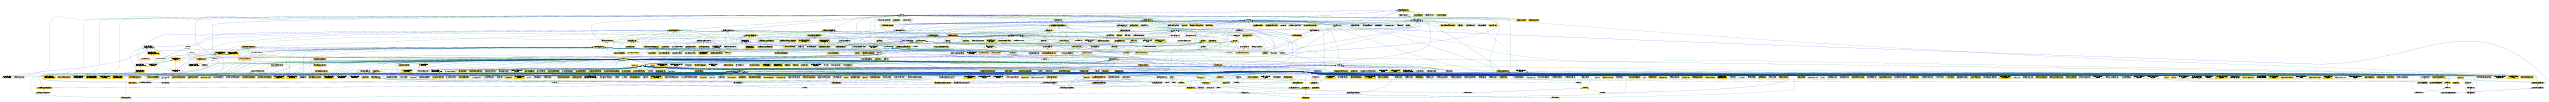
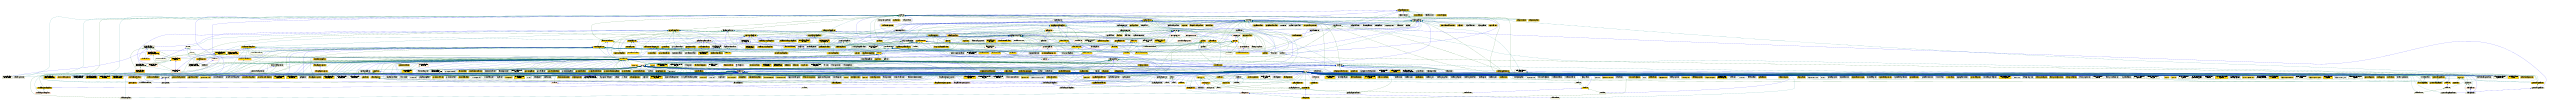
node "timed_wake.cpp": removed
node "partition3d.cpp": removed
